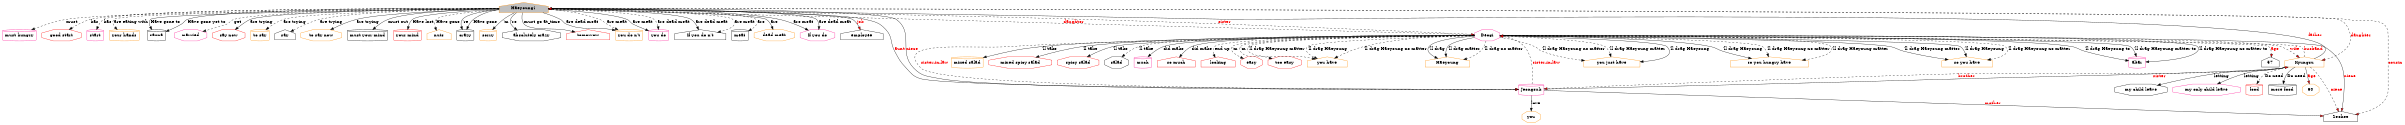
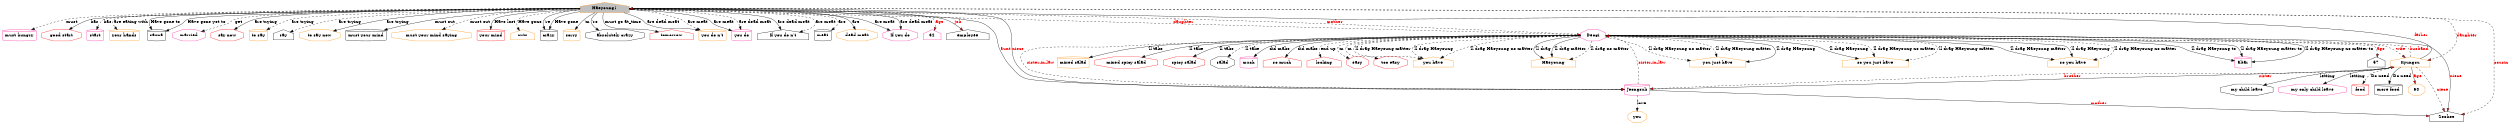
edge "Haeyoung1" -> "good start": style dashed -> solid
edge "Deogi" -> "Haeyoung1": label "sister" -> "mother"
node "must your mind saying": added
node "32": added
node "so you hungry have": label "so you hungry have" -> "so you just have"
edge "Jeongsuk" -> "you": style solid -> dashed
